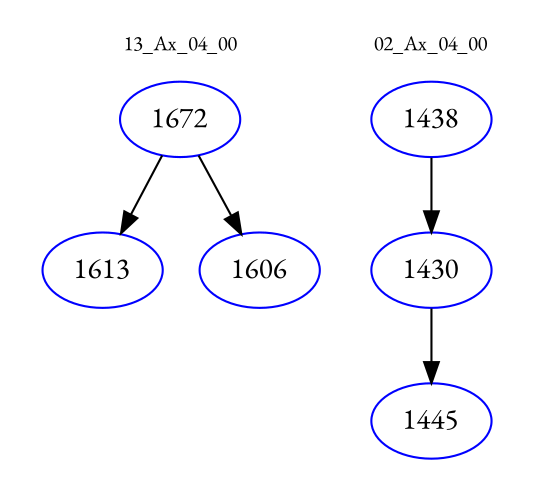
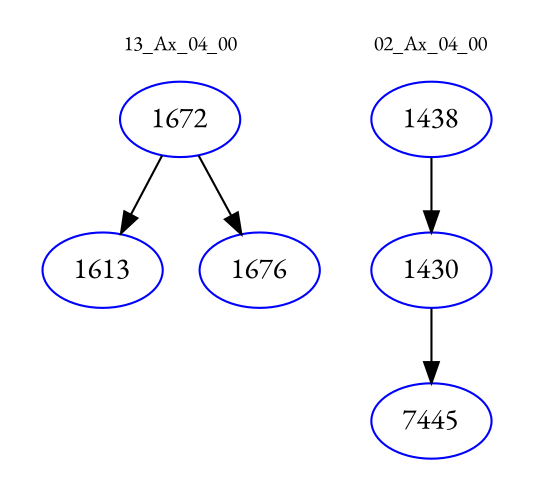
node "1606": label "1606" -> "1676"
node "1445": label "1445" -> "7445"
